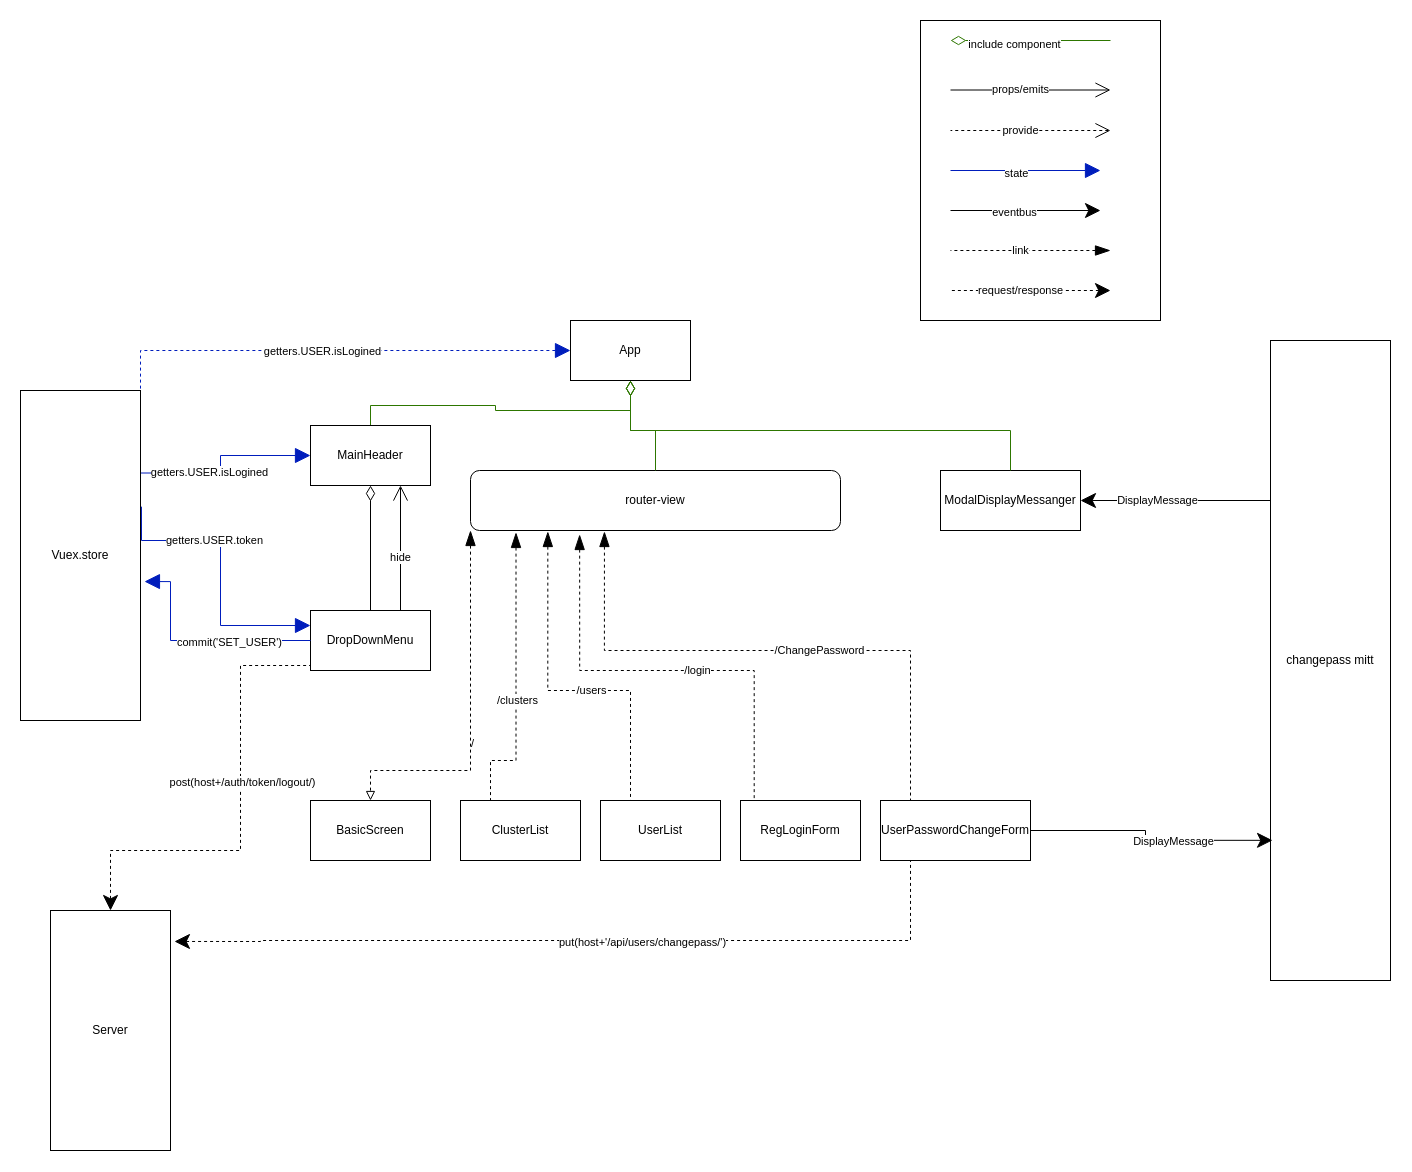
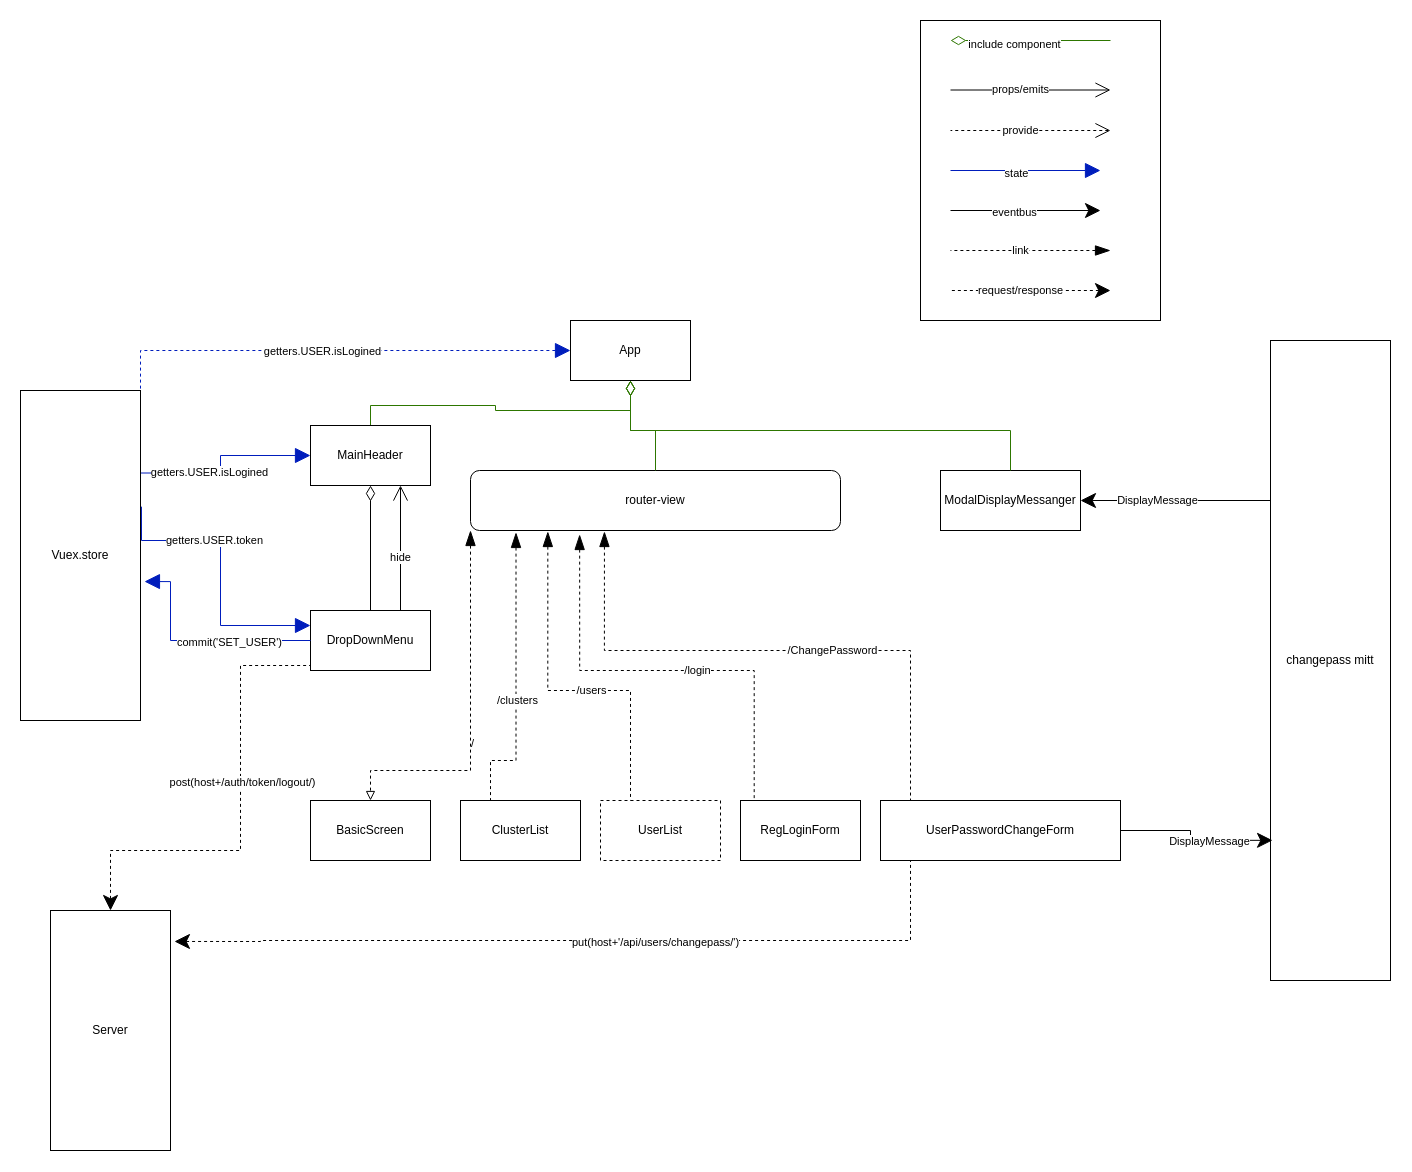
node "UserList": style solid -> dashed
node "UserPasswordChangeForm": size 150x60 -> 240x60
